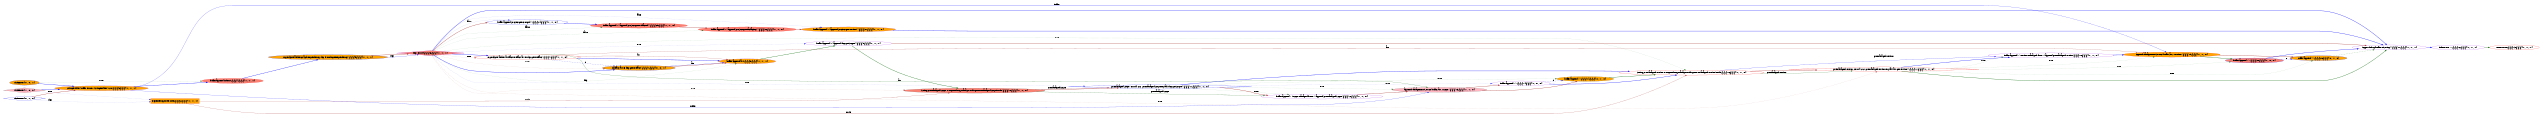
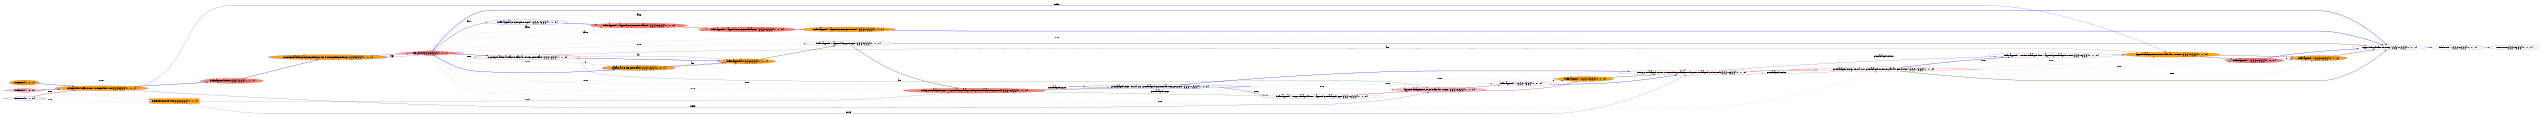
edge "buffer.append(')')@@@20@@@['0', '1', '0']" -> "logger.debug(buffer.toString())@@@11@@@['1', '1', '1']": style dashed -> bold
edge "dep != null@@@6@@@['1', '1', '1']" -> "buffer.append(art)@@@8@@@['1', '1', '1']": label "dep" -> "true"
edge "visitEnter['0', '1', '0']" -> "DependencyNode node@@@2@@@['1', '1', '1']": label "dep" -> "true"
